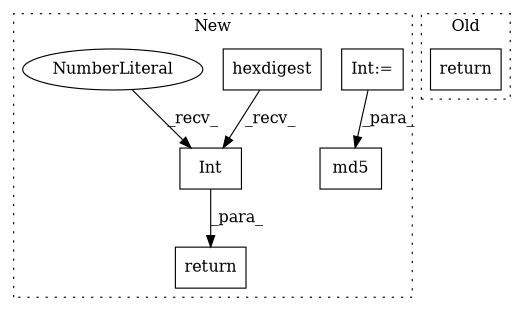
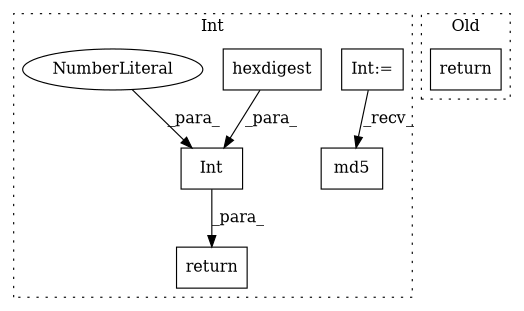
cluster "New": label "New" -> "Int"
edge "NumberLiteral" -> "Int": label "_recv_" -> "_para_"
edge "hexdigest" -> "Int": label "_recv_" -> "_para_"
edge "Int:=" -> "md5": label "_para_" -> "_recv_"
